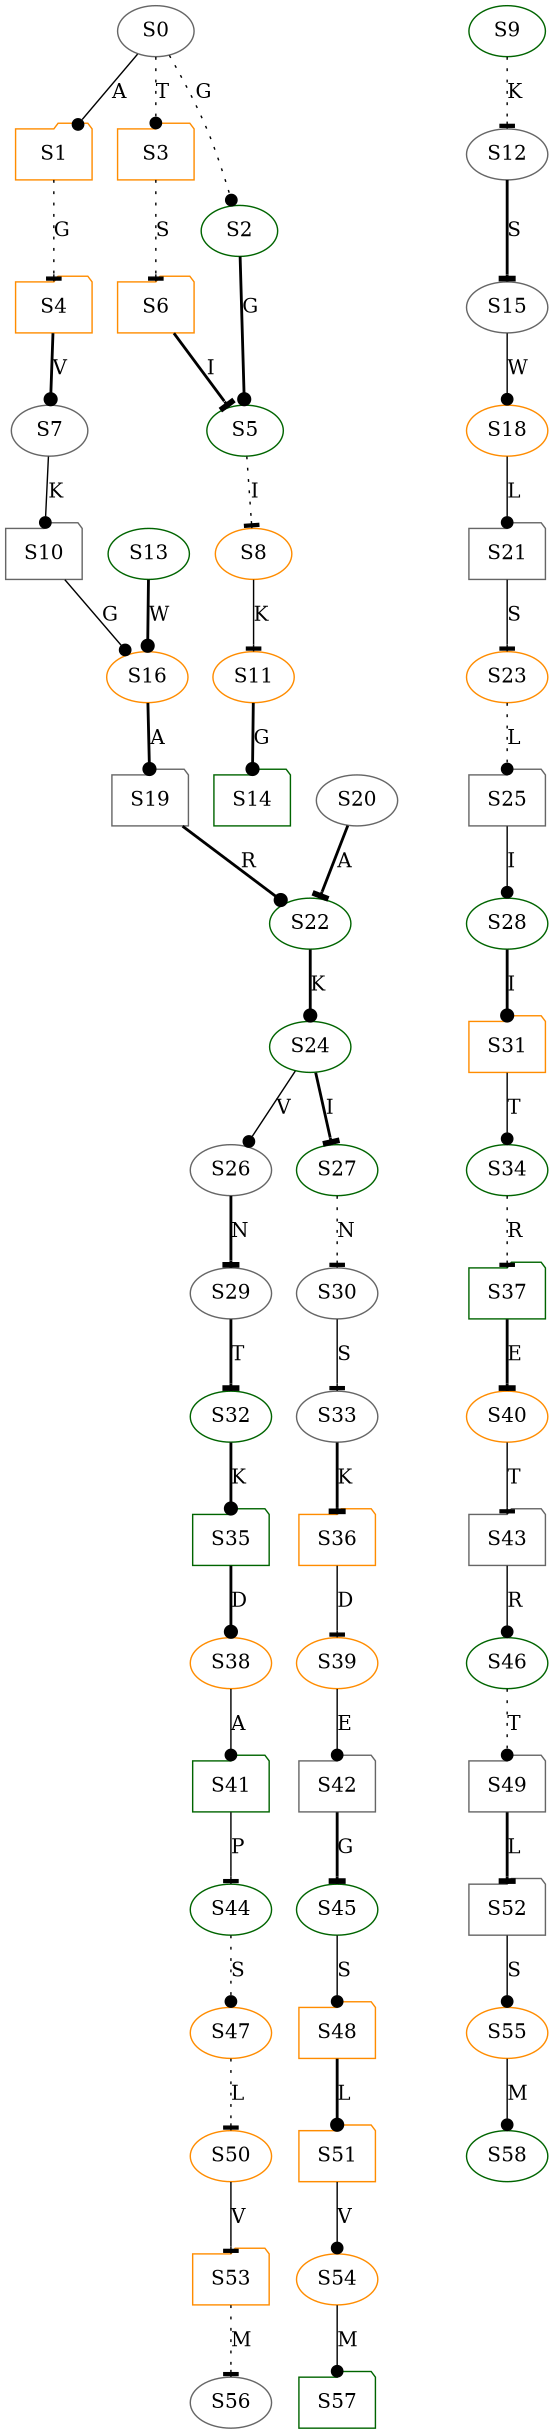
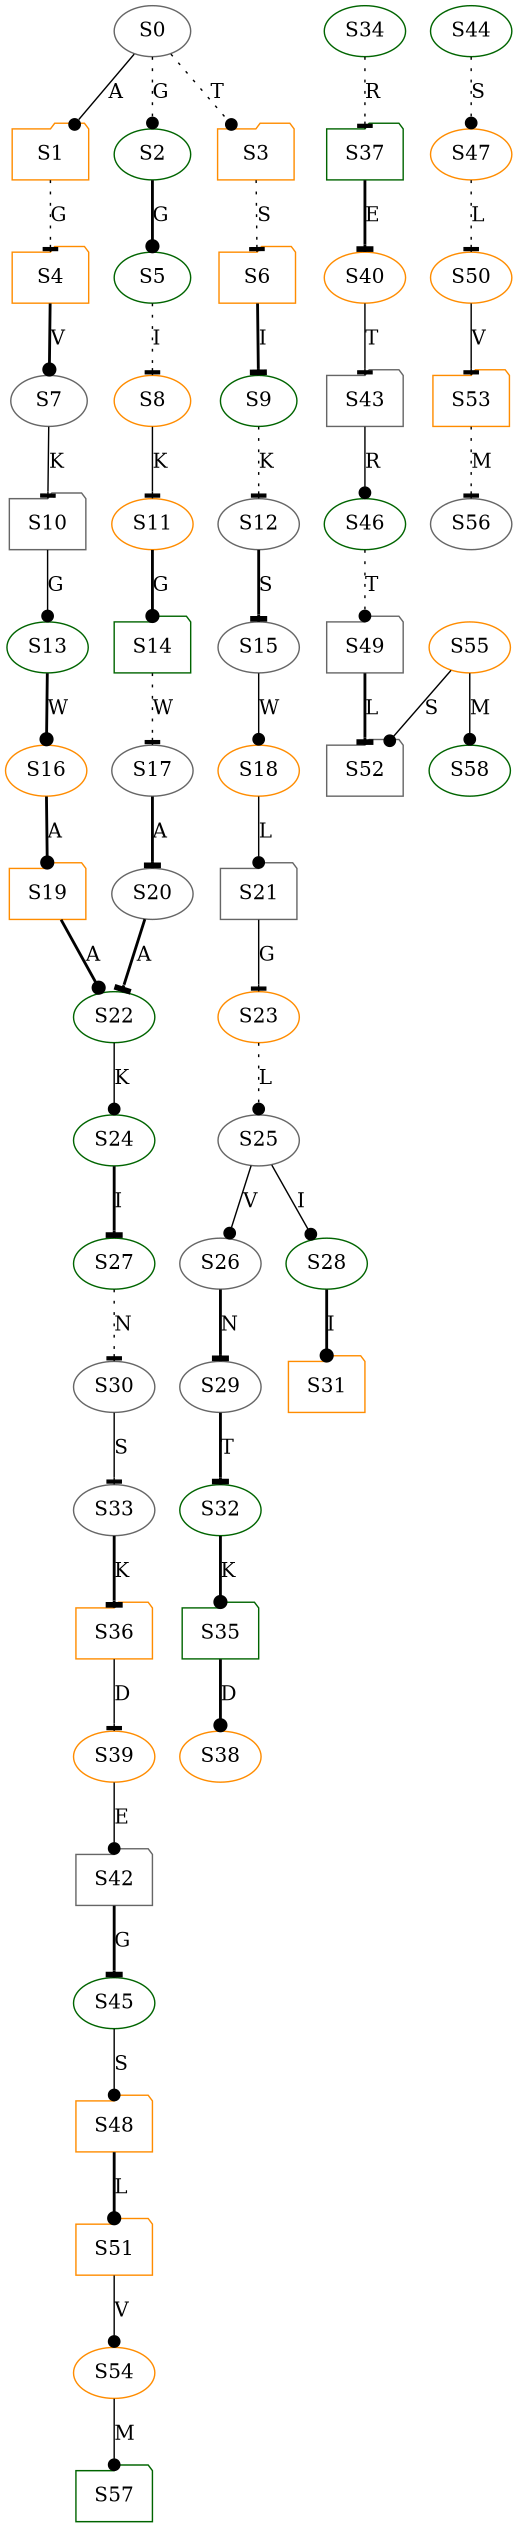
edge "S6" -> "S5": now "S6" -> "S9"
edge "S7" -> "S10": arrowhead dot -> tee
edge "S10" -> "S16": now "S10" -> "S13"
edge "S21" -> "S23": label "S" -> "G"
node "S17": added
node "S19": color gray40 -> darkorange
node "S25": shape folder -> ellipse
edge "S19" -> "S22": label "R" -> "A"
edge "S22" -> "S24": style bold -> solid
edge "S31" -> "S34": removed, label "T"
edge "S24" -> "S26": now "S25" -> "S26"
node "S41": removed
edge "S52" -> "S55": reversed
